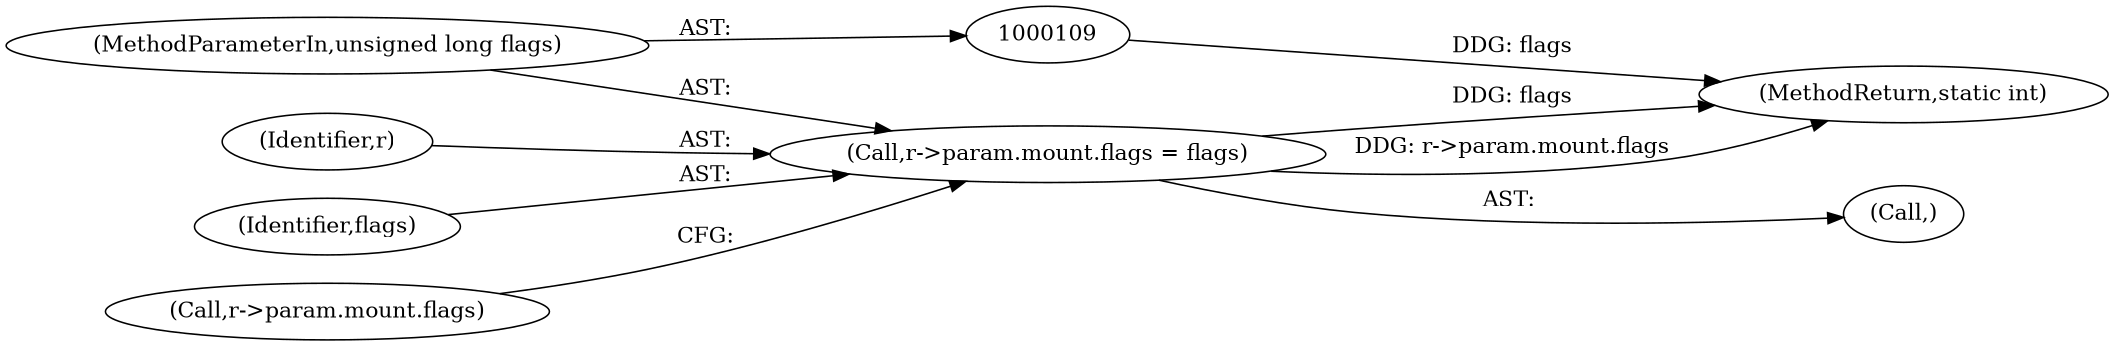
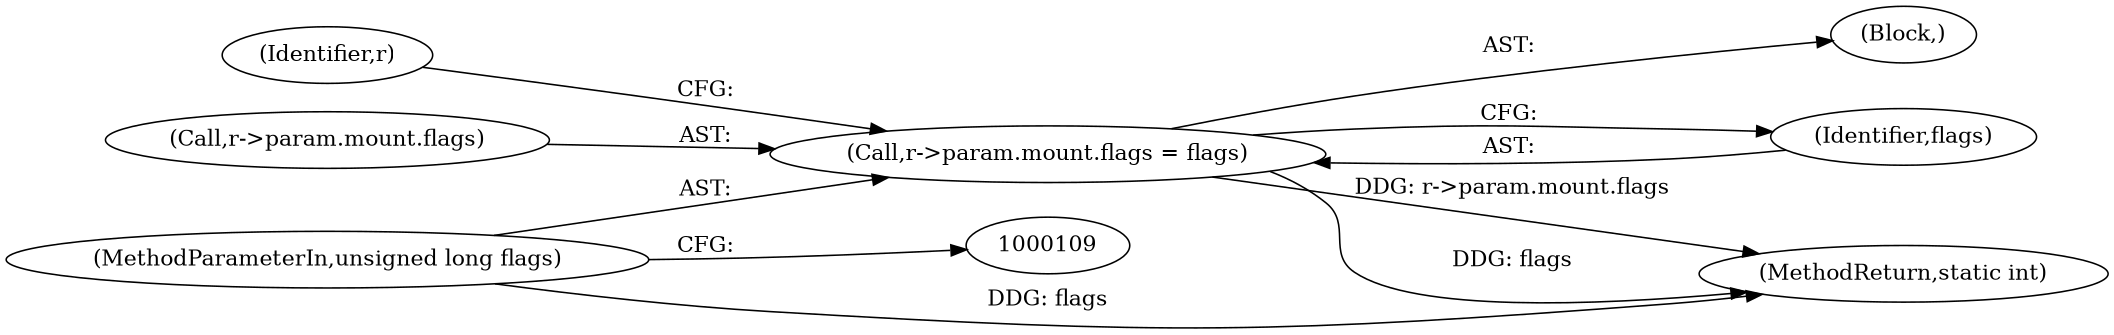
edge "(MethodParameterIn,unsigned long flags)" -> "1000109": label "AST: " -> "CFG: "
edge "1000109" -> "(MethodReturn,static int)": now "(MethodParameterIn,unsigned long flags)" -> "(MethodReturn,static int)"
edge "(Call,r->param.mount.flags = flags)" -> "(Identifier,flags)": added, label "CFG:"
edge "(Identifier,r)" -> "(Call,r->param.mount.flags = flags)": label "AST: " -> "CFG: "
node "(Call,)": label "(Call,)" -> "(Block,)"
edge "(Call,r->param.mount.flags)" -> "(Call,r->param.mount.flags = flags)": label "CFG: " -> "AST: "
